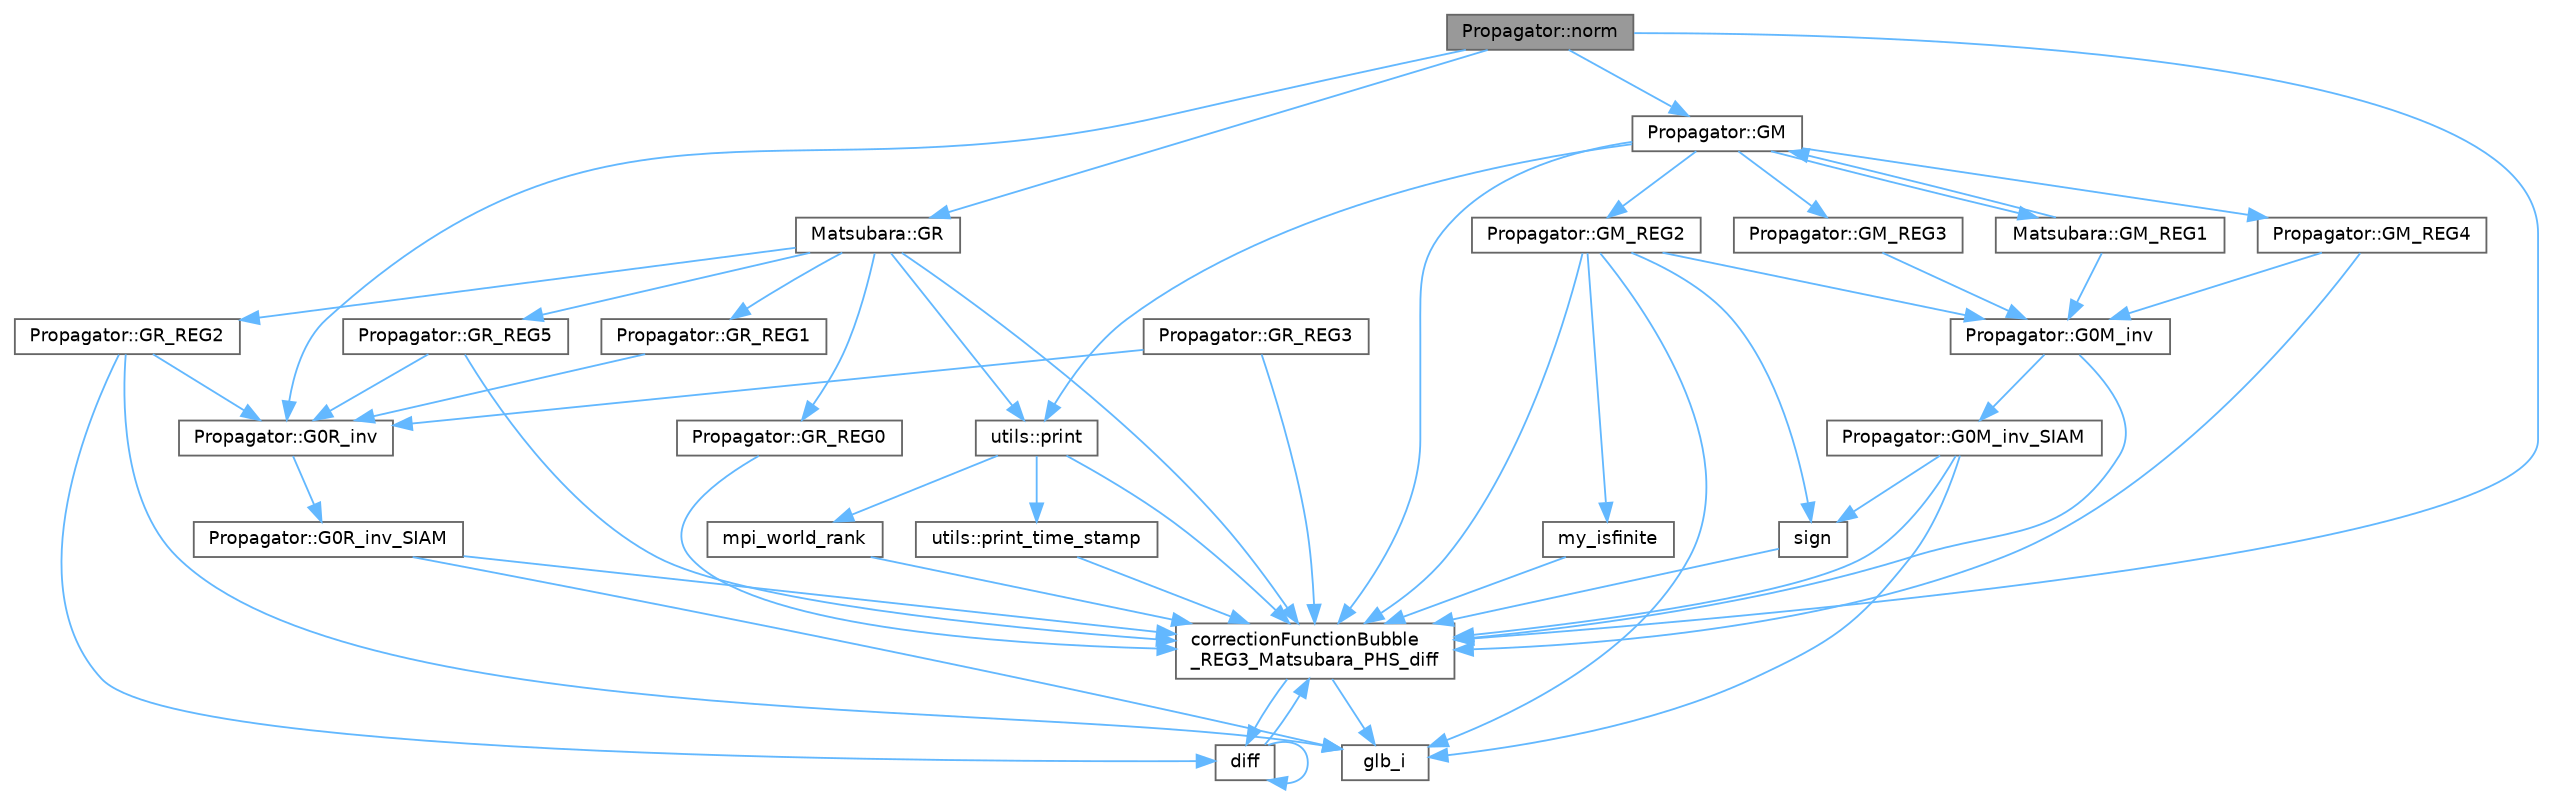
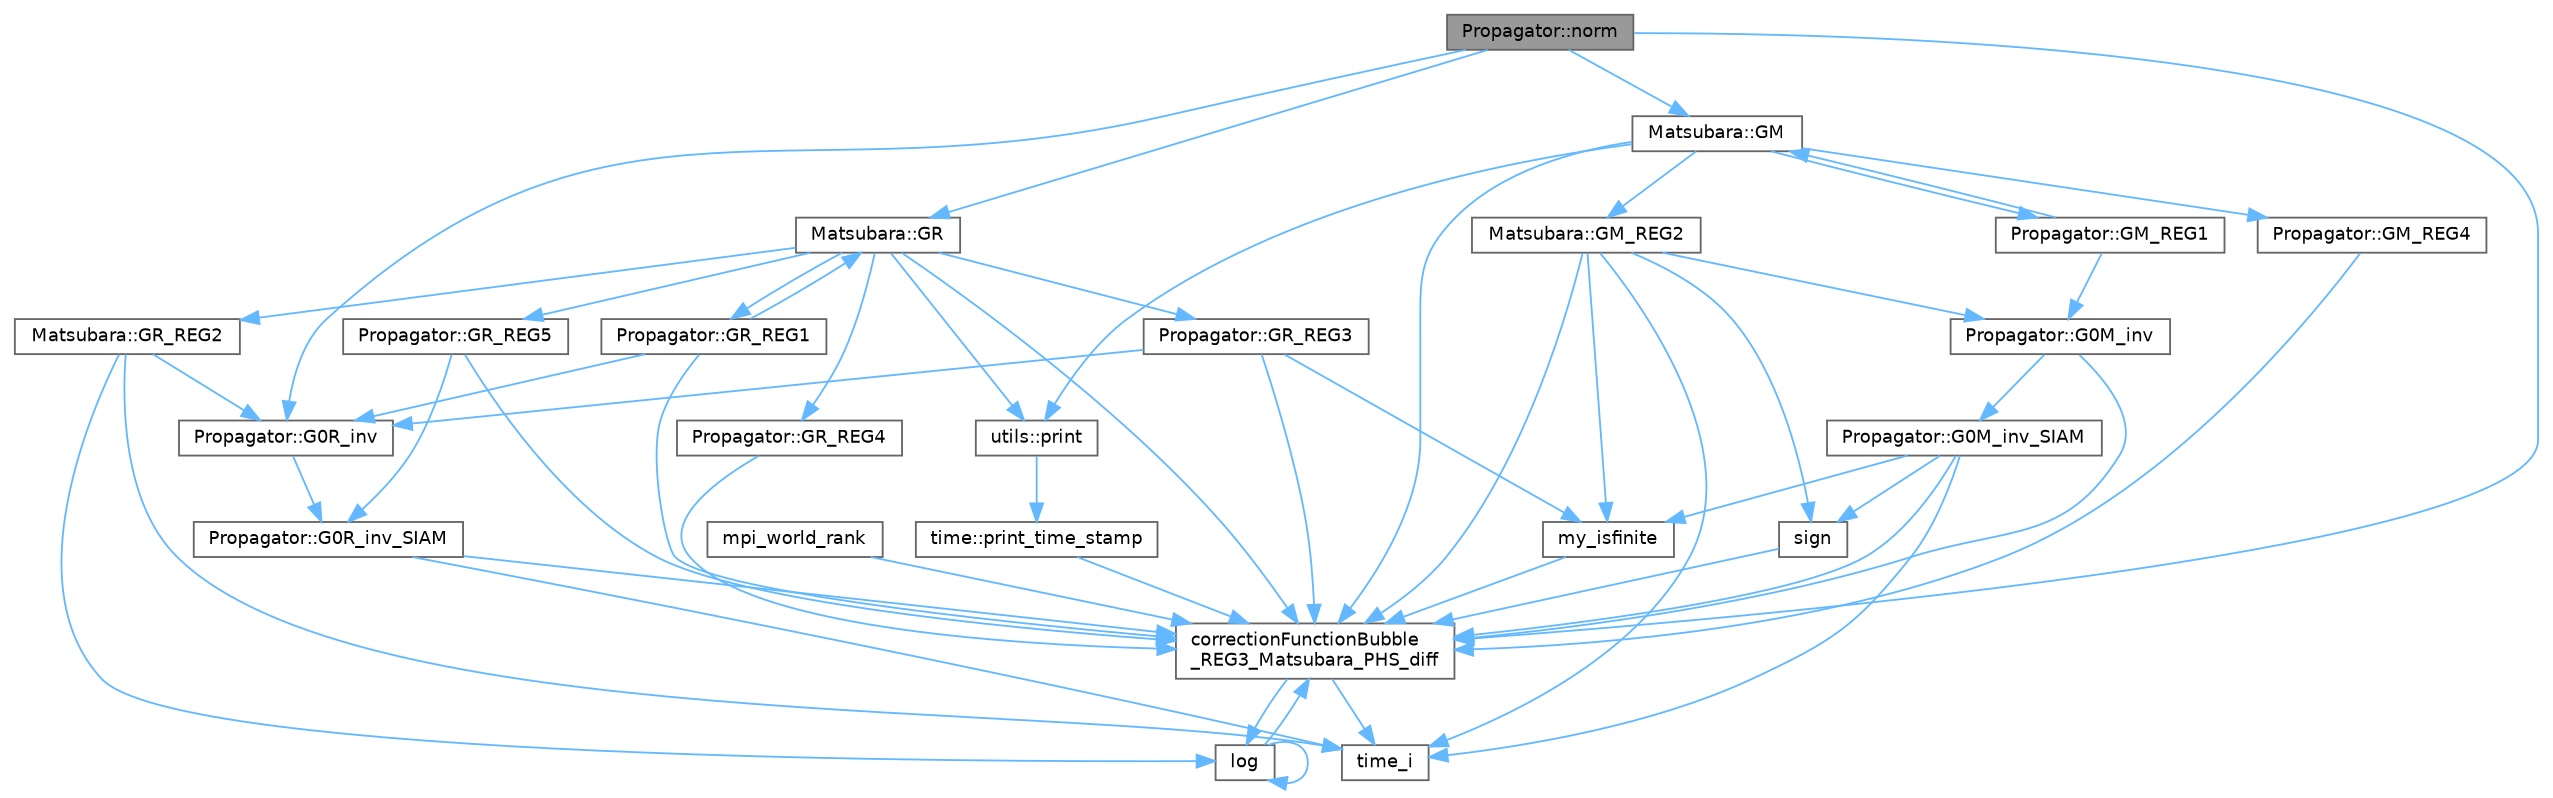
node "Propagator::GM": label "Propagator::GM" -> "Matsubara::GM"
node "Propagator::GM_REG2": label "Propagator::GM_REG2" -> "Matsubara::GM_REG2"
node "Propagator::GM_REG3": removed
node "Matsubara::GM_REG1": label "Matsubara::GM_REG1" -> "Propagator::GM_REG1"
edge "Matsubara::GR" -> "Propagator::GR_REG3": added
edge "Propagator::GM_REG4" -> "Propagator::G0M_inv": removed
edge "Propagator::GR_REG1" -> "Matsubara::GR": added
node "Propagator::GR_REG2": label "Propagator::GR_REG2" -> "Matsubara::GR_REG2"
edge "Propagator::GR_REG5" -> "Propagator::G0R_inv": now "Propagator::GR_REG5" -> "Propagator::G0R_inv_SIAM"
node "Propagator::GR_REG0": label "Propagator::GR_REG0" -> "Propagator::GR_REG4"
edge "Propagator::GR_REG3" -> "my_isfinite": added
edge "utils::print" -> "mpi_world_rank": removed
edge "Propagator::G0M_inv_SIAM" -> "my_isfinite": added
edge "utils::print" -> "correctionFunctionBubble _REG3_Matsubara_PHS_diff": now "Propagator::GR_REG1" -> "correctionFunctionBubble _REG3_Matsubara_PHS_diff"
node "utils::print_time_stamp": label "utils::print_time_stamp" -> "time::print_time_stamp"
node "diff": label "diff" -> "log"
node "glb_i": label "glb_i" -> "time_i"
